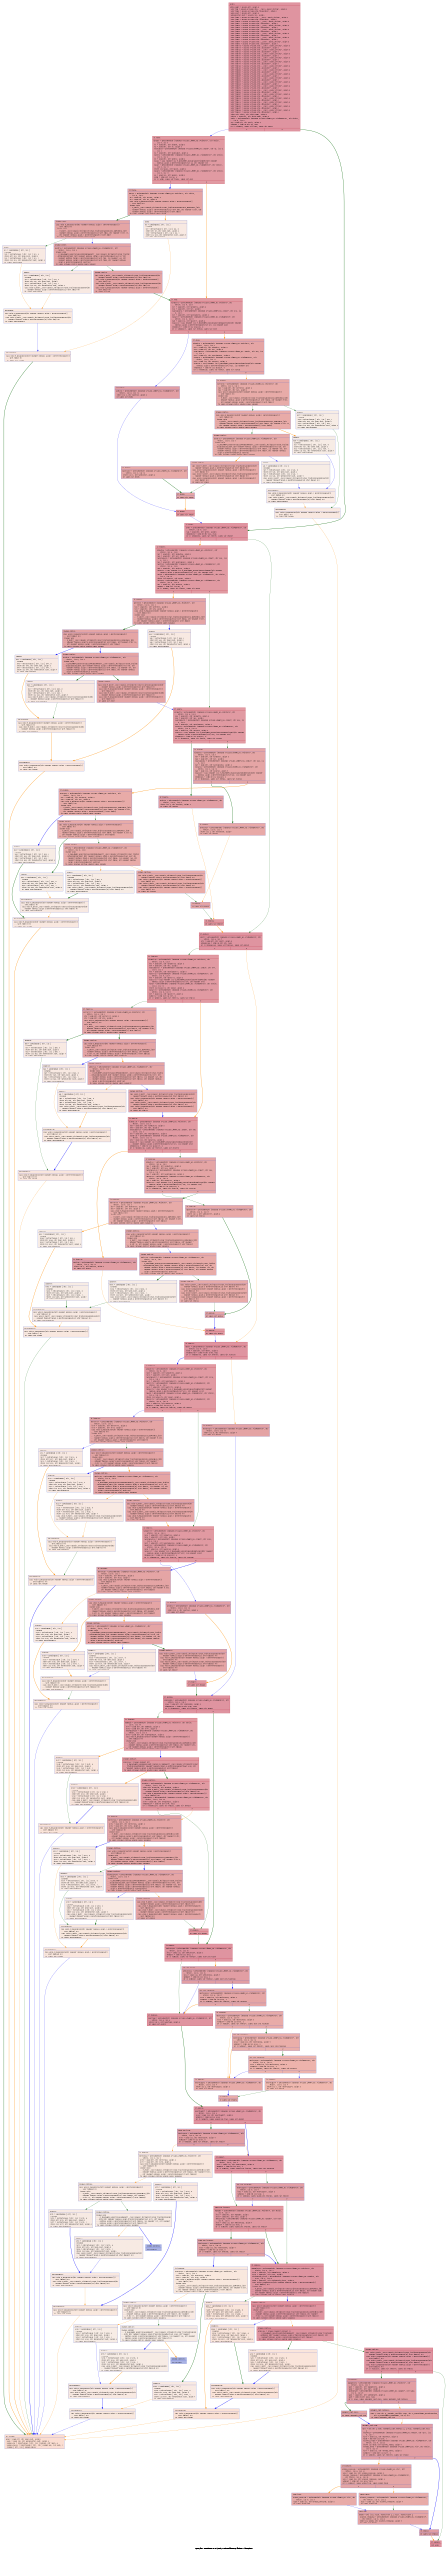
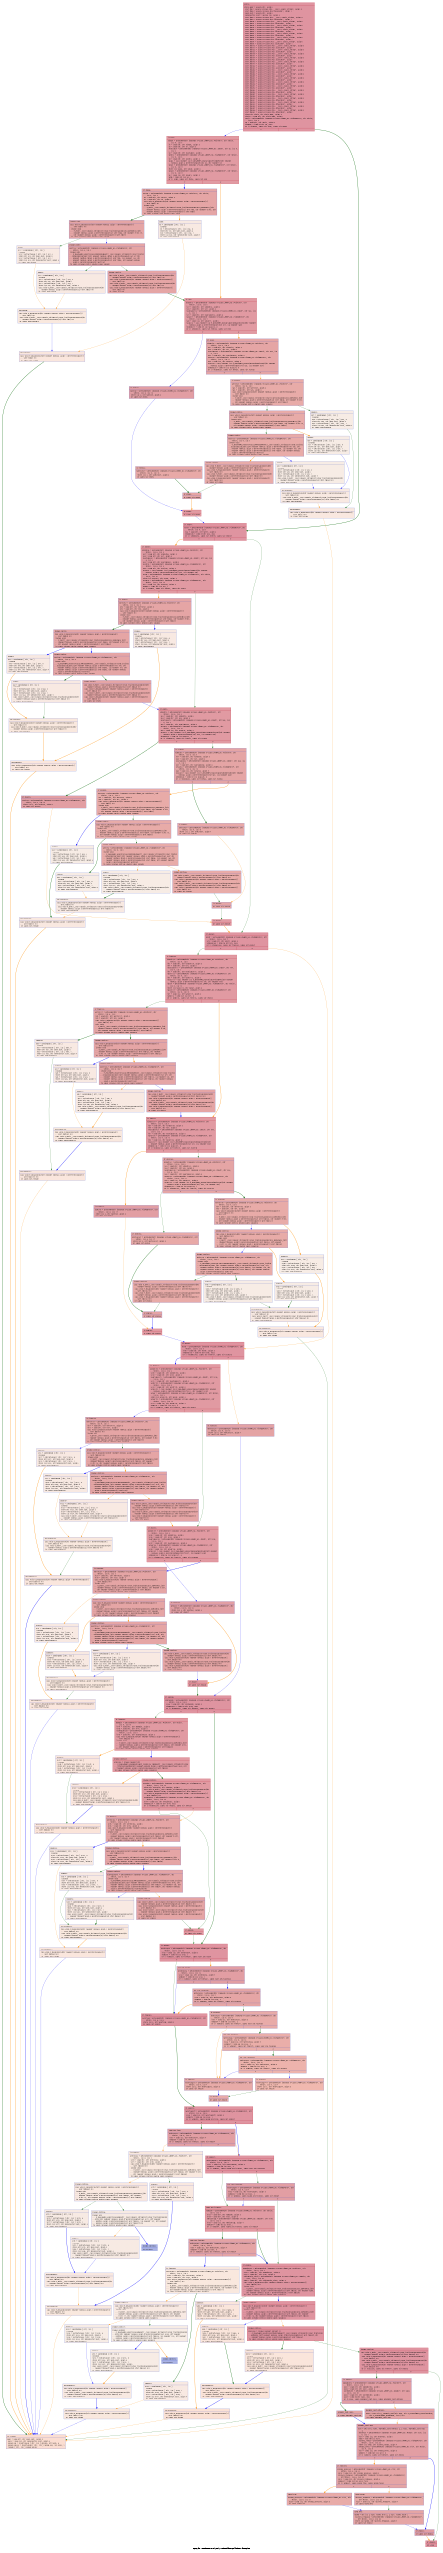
edge "invoke.cont153:" -> "lpad156:": added
